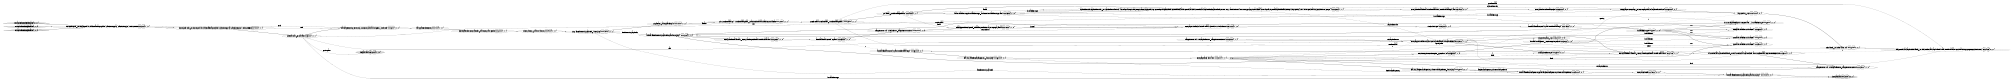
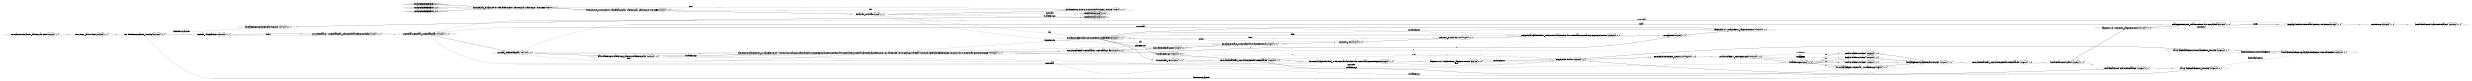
node "shard.prepareForIndexRecovery()@@@7@@@['1', '1', '1']": removed
node "recoveryTarget.incRef()@@@30@@@['1', '1', '1']": added
node "recoveryTarget.decRef()@@@40@@@['0', '0', '1']": removed
